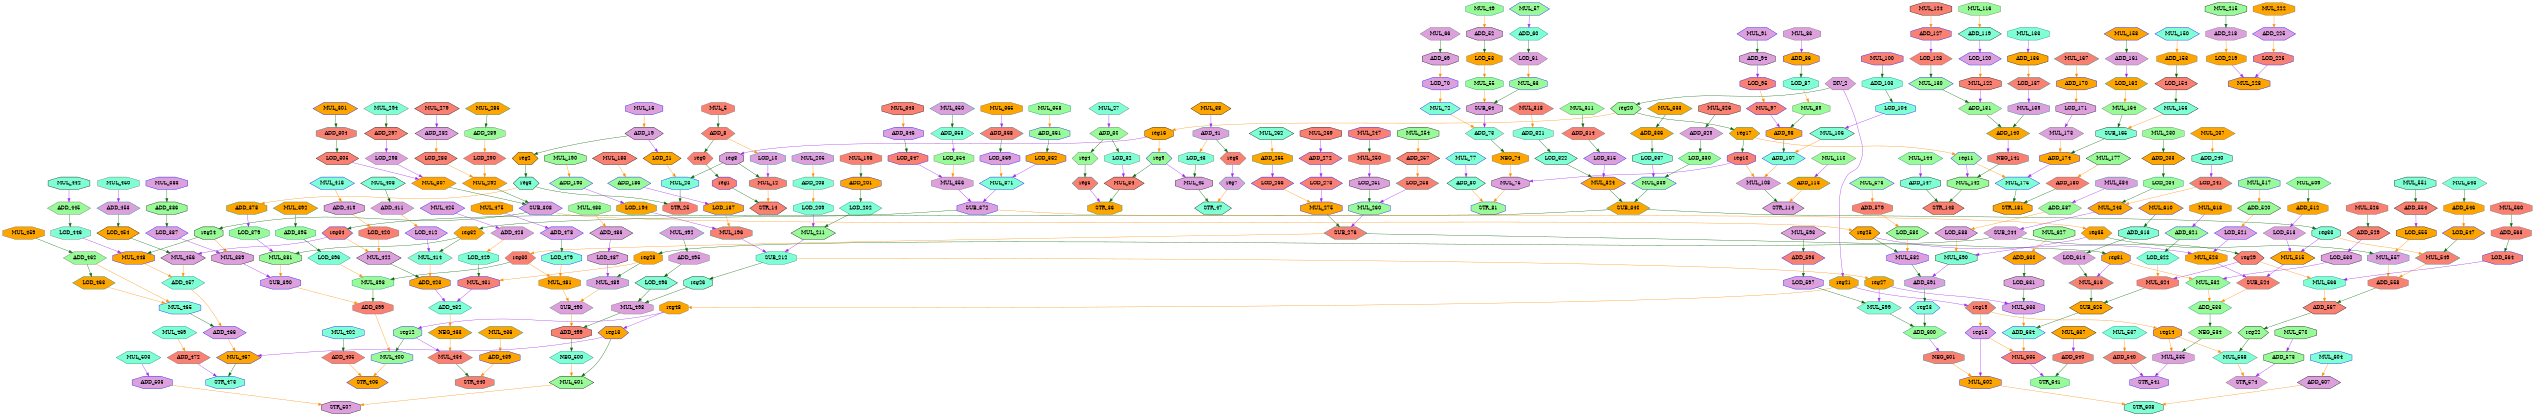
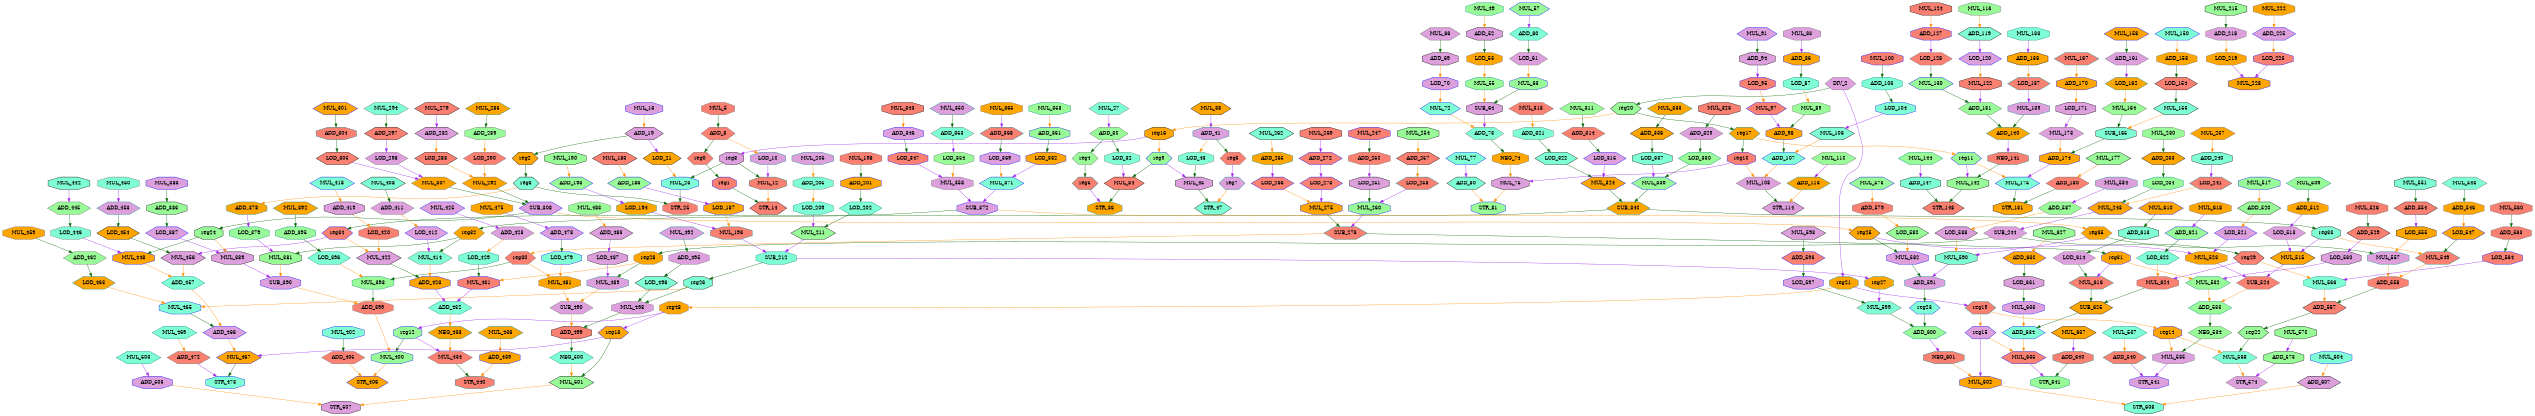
node "ADD_336": color teal -> black
node "MUL_250": label "MUL_250" -> "ADD_250"
node "ADD_208": label "ADD_208" -> "ADD_205"
edge "SUB_212" -> "reg27": color darkorange -> purple
edge "ADD_462" -> "MUL_465": now "reg26" -> "MUL_465"
edge "reg27" -> "MUL_633": removed
